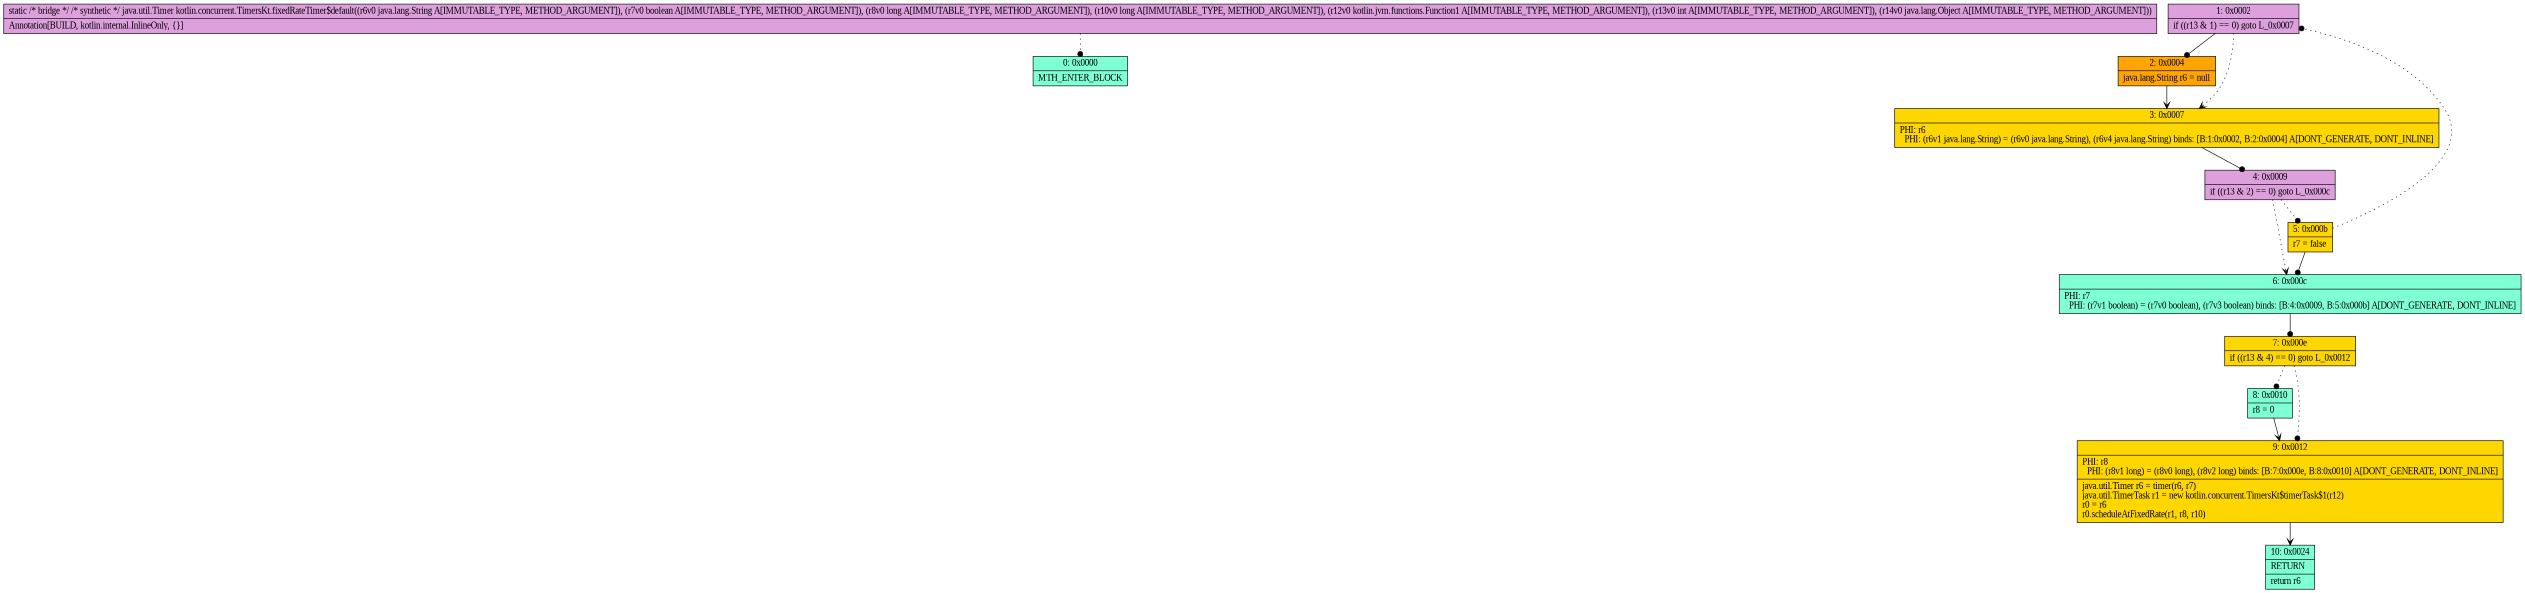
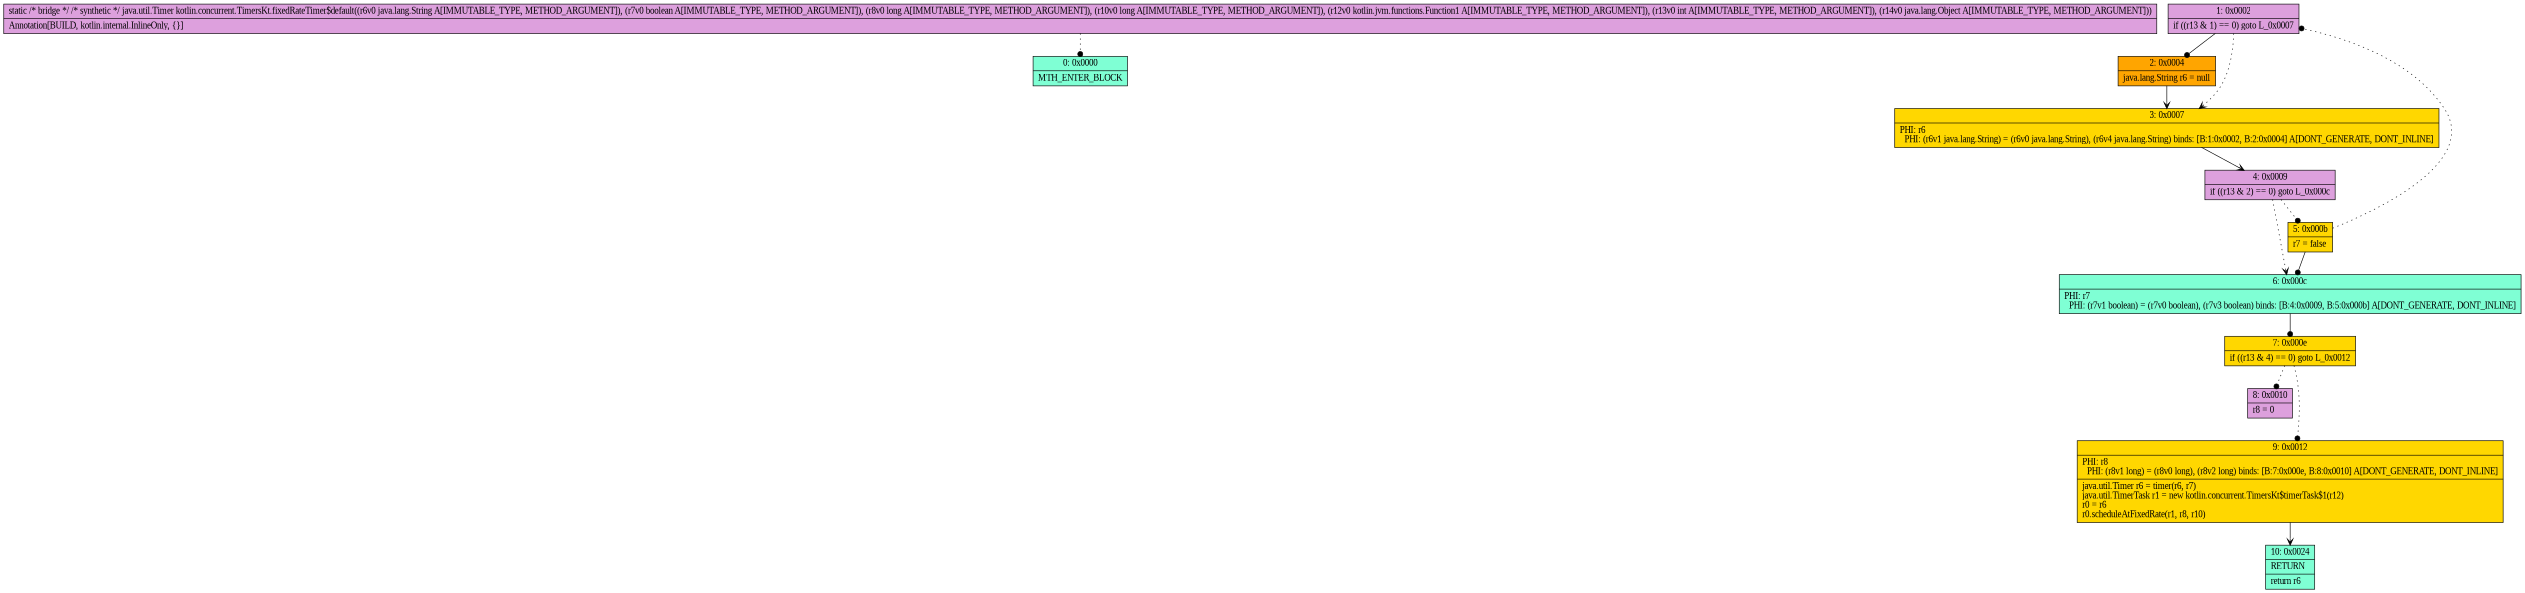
edge "3: 0x0007" -> "4: 0x0009": arrowhead dot -> vee
node "8: 0x0010": fillcolor aquamarine -> plum
edge "8: 0x0010" -> "9: 0x0012": removed
